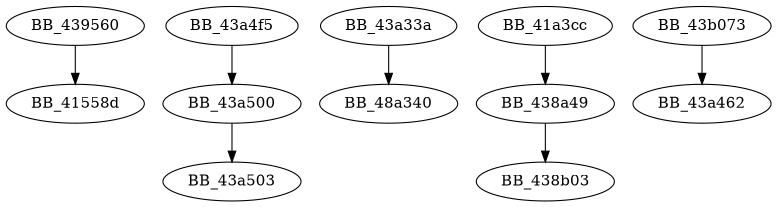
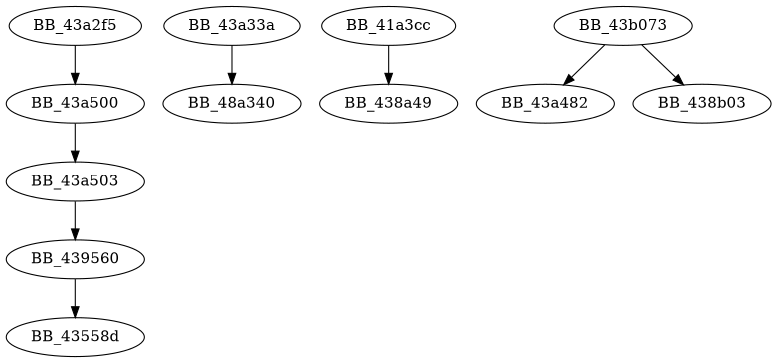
node "BB_43a4f5": label "BB_43a4f5" -> "BB_43a2f5"
node "BB_41558d": label "BB_41558d" -> "BB_43558d"
node "BB_43a462": label "BB_43a462" -> "BB_43a482"
edge "BB_438a49" -> "BB_438b03": now "BB_43b073" -> "BB_438b03"
edge "BB_43a503" -> "BB_439560": added
